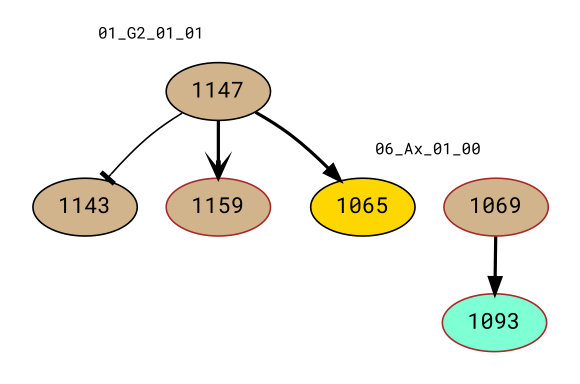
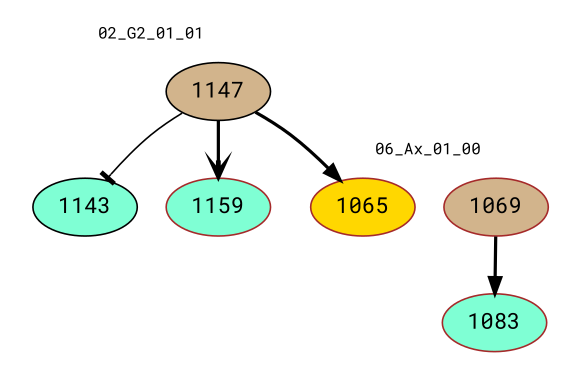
cluster "01_G2_01_01": label "01_G2_01_01" -> "02_G2_01_01"
node "1143": fillcolor tan -> aquamarine
node "1159": fillcolor tan -> aquamarine
node "1065": color black -> brown
node "1093": label "1093" -> "1083"
